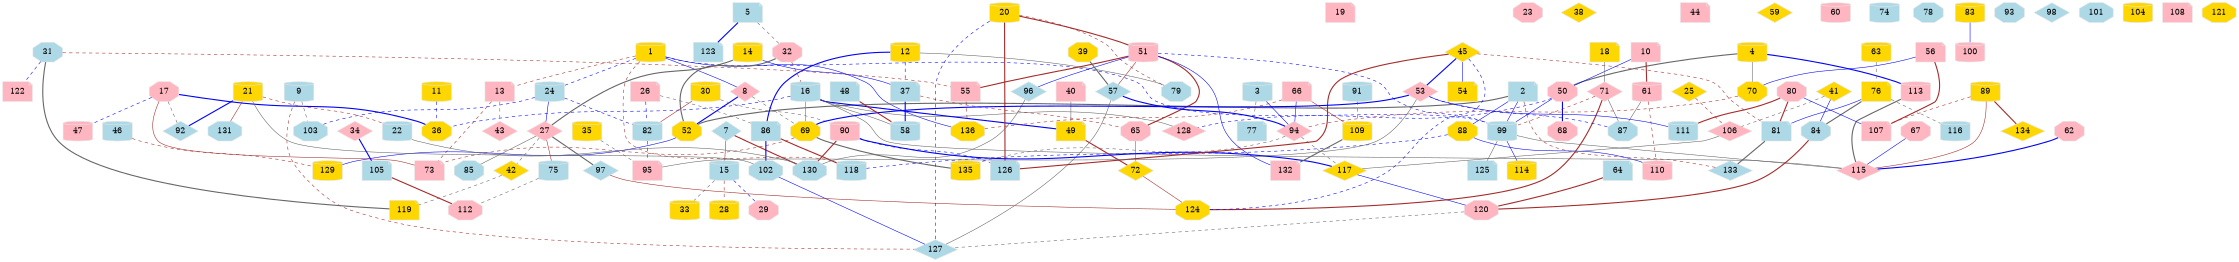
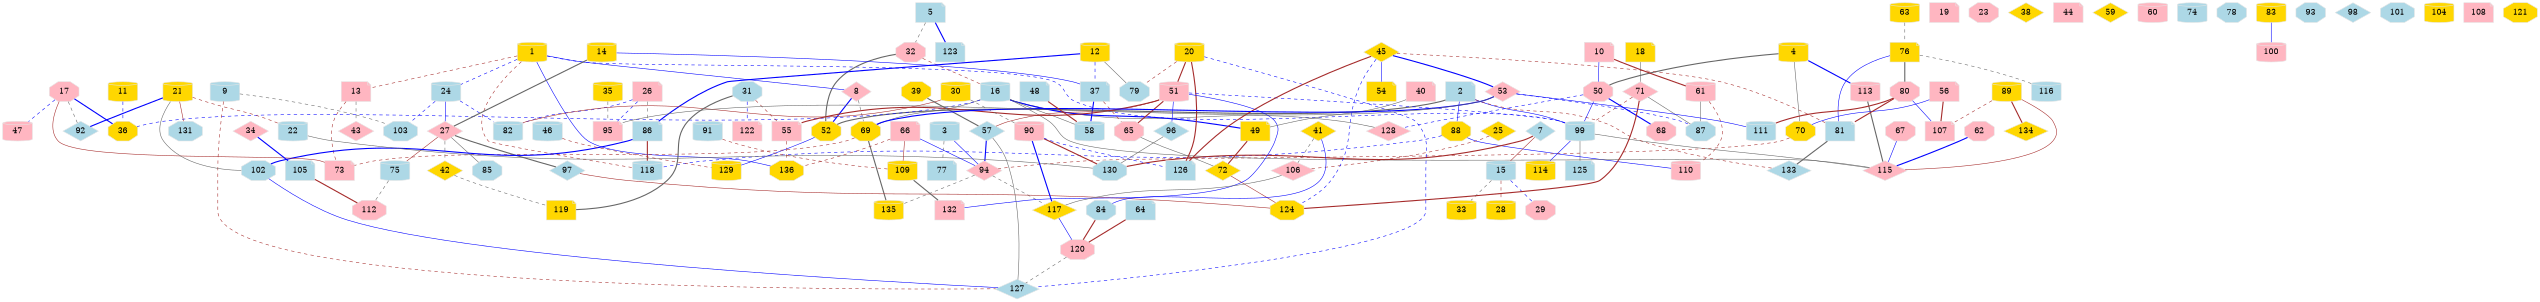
edge "76" -- "84": now "76" -- "80"
edge "82" -- "95": now "26" -- "95"
